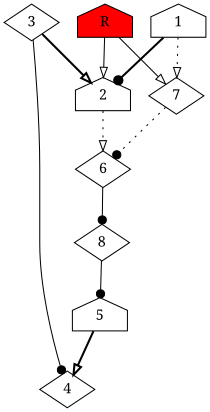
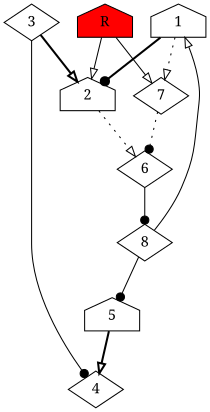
edge "8" -> "1": added
